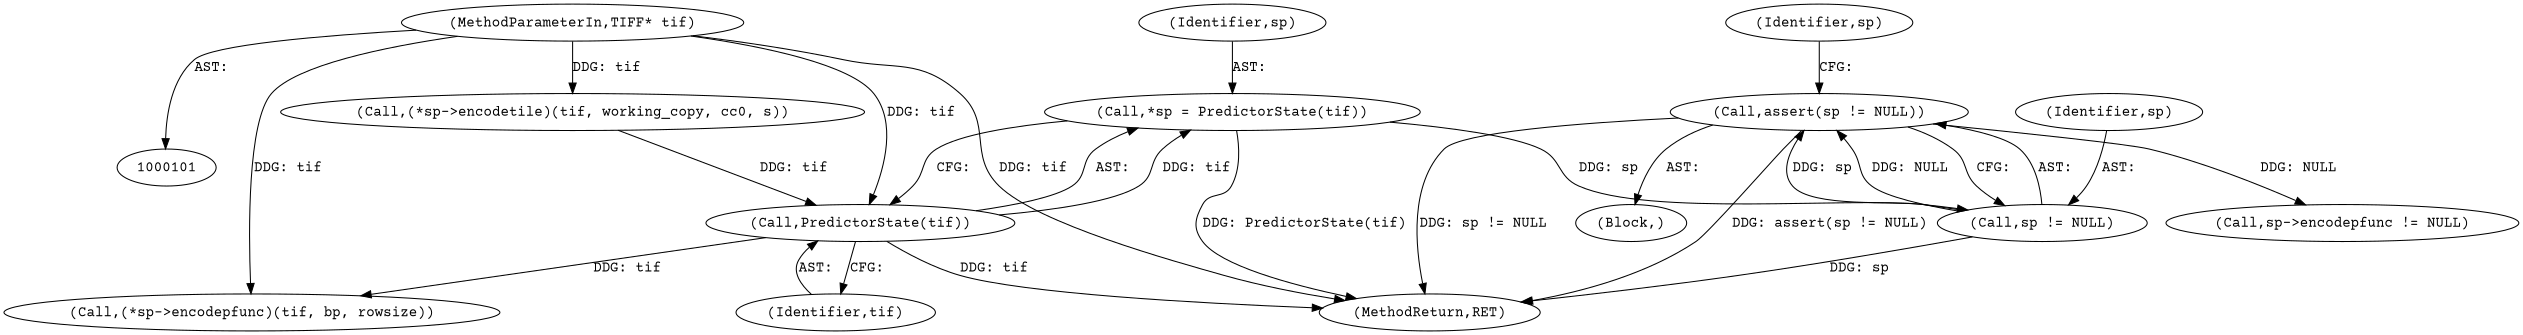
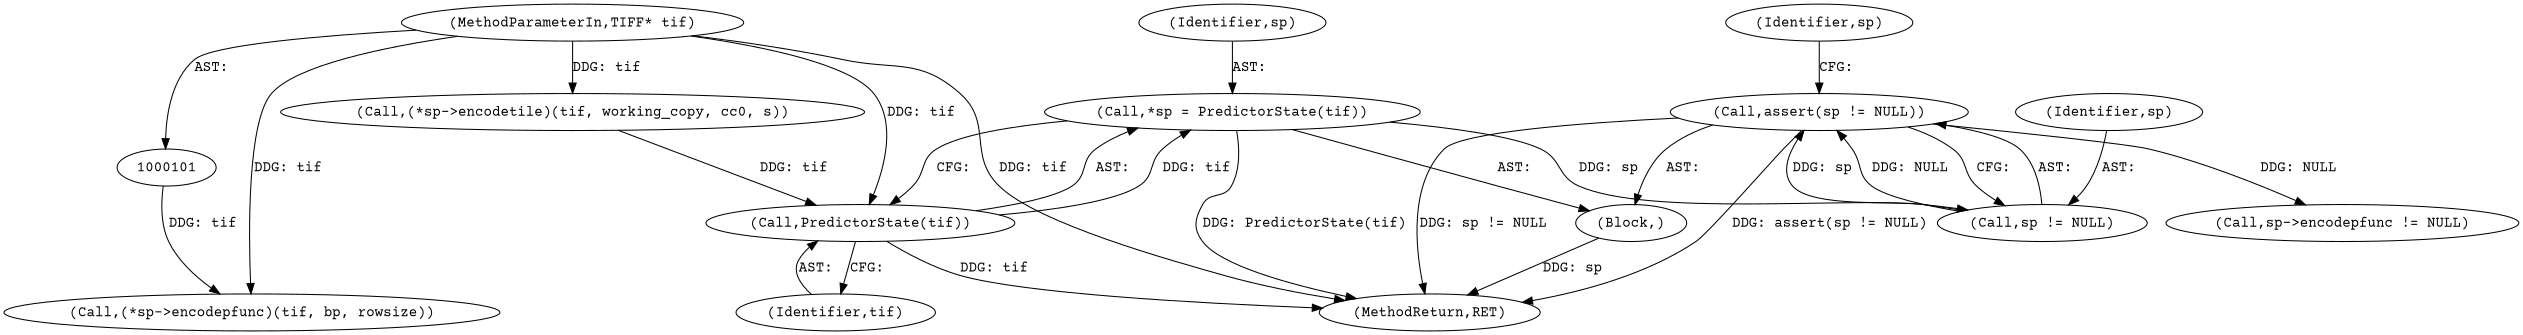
edge "(Call,*sp = PredictorState(tif))" -> "(Block,)": added, label "AST:"
edge "(Call,PredictorState(tif))" -> "(Call,(*sp->encodepfunc)(tif, bp, rowsize))": now "1000101" -> "(Call,(*sp->encodepfunc)(tif, bp, rowsize))"
edge "(Call,sp != NULL)" -> "(MethodReturn,RET)": now "(Block,)" -> "(MethodReturn,RET)"
